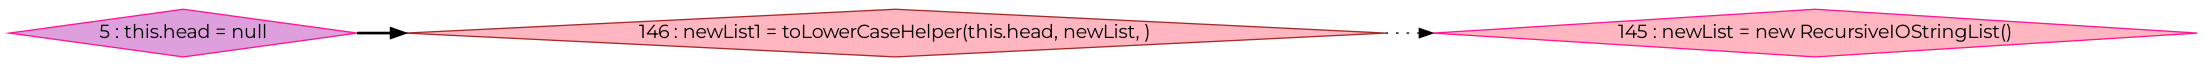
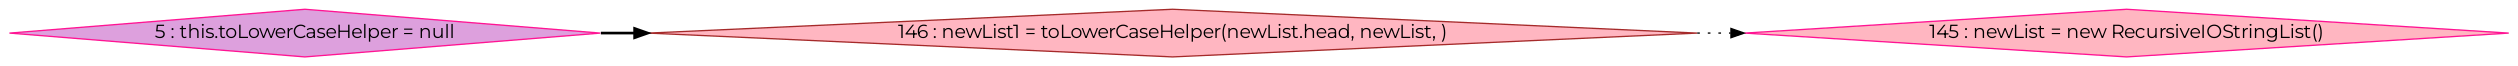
node "5 : this.head = null": label "5 : this.head = null" -> "5 : this.toLowerCaseHelper = null"
node "146 : newList1 = toLowerCaseHelper(this.head, newList, )": label "146 : newList1 = toLowerCaseHelper(this.head, newList, )" -> "146 : newList1 = toLowerCaseHelper(newList.head, newList, )"
